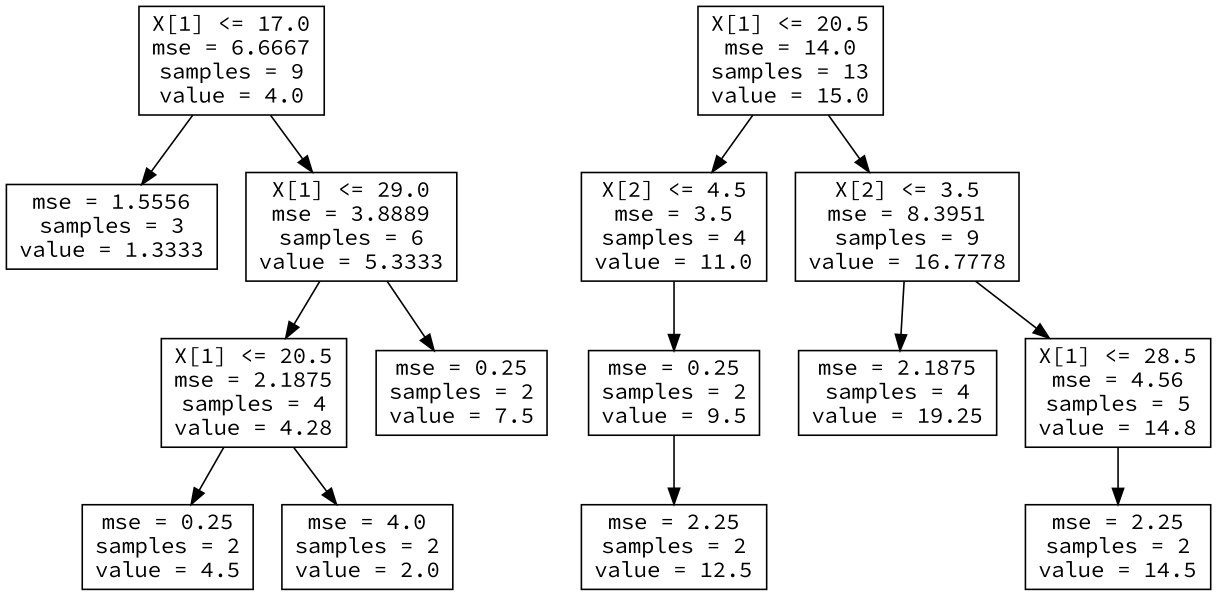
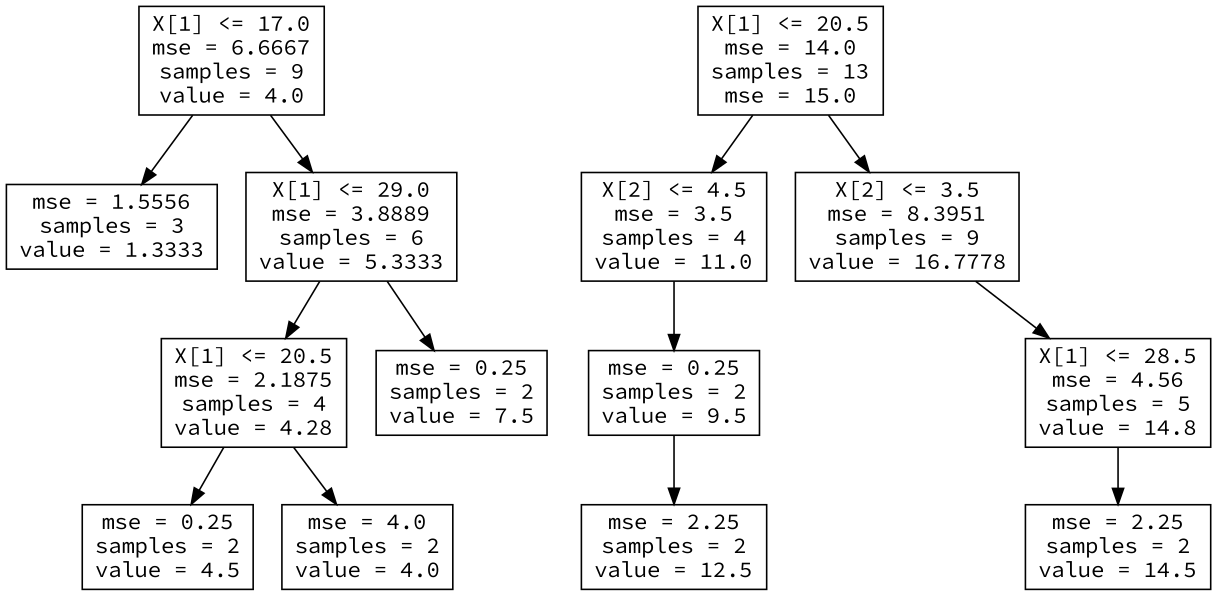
node "X[1] <= 20.5 mse = 14.0 samples = 13 value = 15.0": label "X[1] <= 20.5 mse = 14.0 samples = 13 value = 15.0" -> "X[1] <= 20.5 mse = 14.0 samples = 13 mse = 15.0"
node "mse = 2.1875 samples = 4 value = 19.25": removed
node "mse = 4.0 samples = 2 value = 2.0": label "mse = 4.0 samples = 2 value = 2.0" -> "mse = 4.0 samples = 2 value = 4.0"
